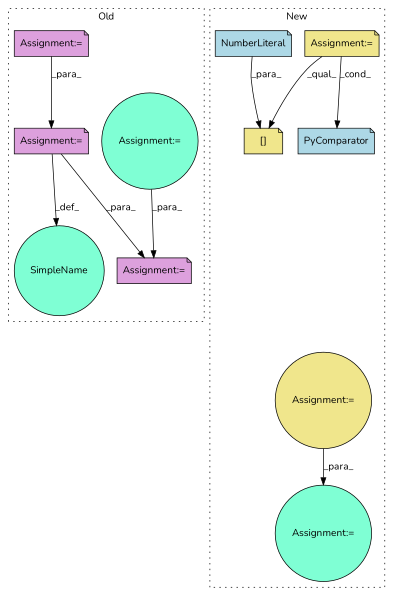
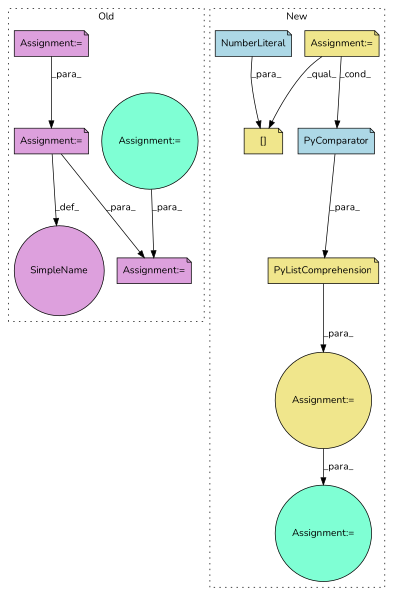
node "SimpleName": fillcolor aquamarine -> plum
node "PyListComprehension": added
